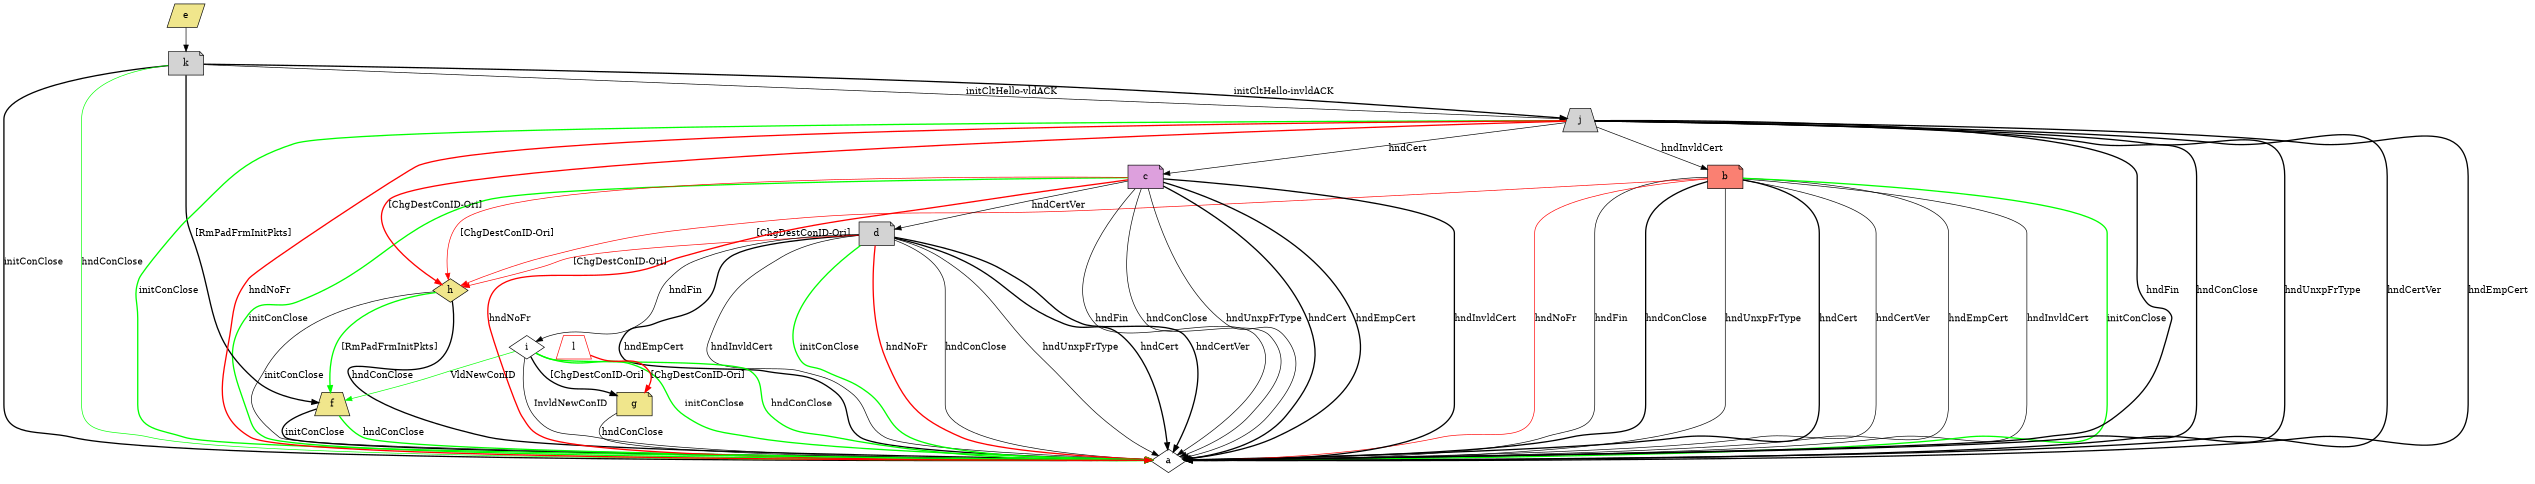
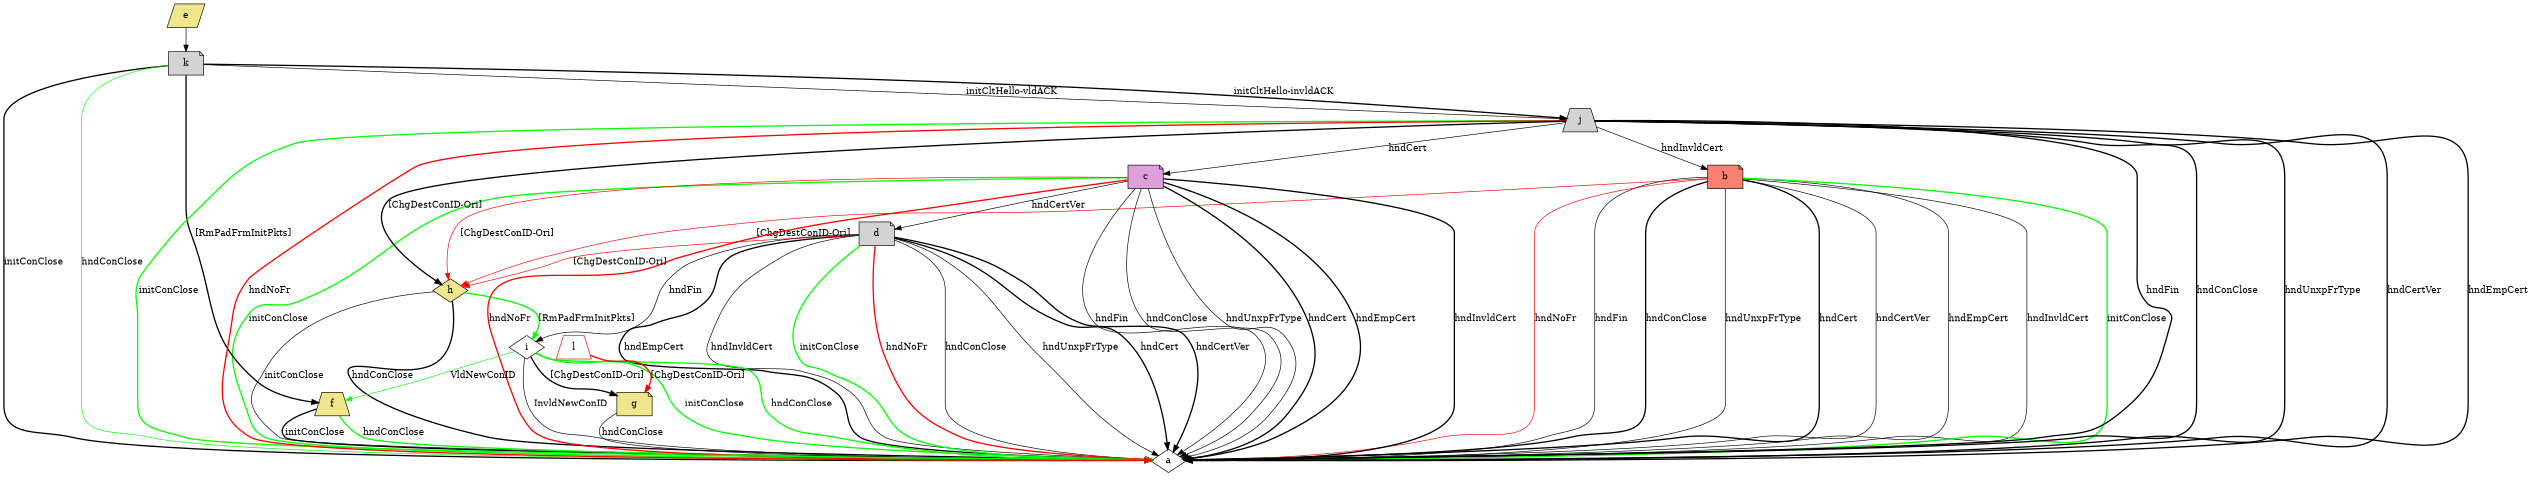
edge "j" -> "h": color red -> black
edge "h" -> "f": now "h" -> "i"
